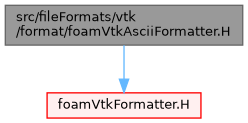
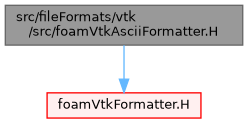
node "src/fileFormats/vtk /format/foamVtkAsciiFormatter.H": label "src/fileFormats/vtk /format/foamVtkAsciiFormatter.H" -> "src/fileFormats/vtk /src/foamVtkAsciiFormatter.H"
